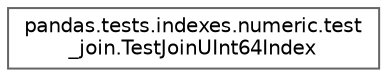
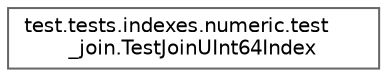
node "pandas.tests.indexes.numeric.test _join.TestJoinUInt64Index": label "pandas.tests.indexes.numeric.test _join.TestJoinUInt64Index" -> "test.tests.indexes.numeric.test _join.TestJoinUInt64Index"
